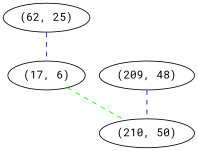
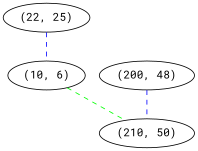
node "(62, 25)": label "(62, 25)" -> "(22, 25)"
node "(17, 6)": label "(17, 6)" -> "(10, 6)"
node "(209, 48)": label "(209, 48)" -> "(200, 48)"
